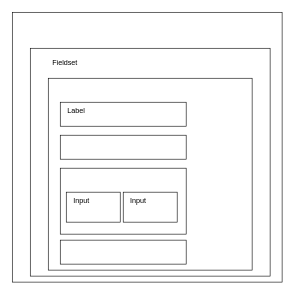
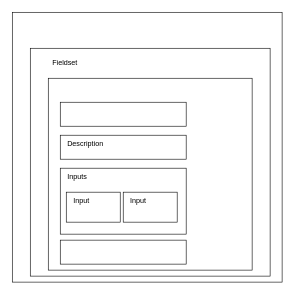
node "Label": removed
node "Description": added
node "Inputs": added
